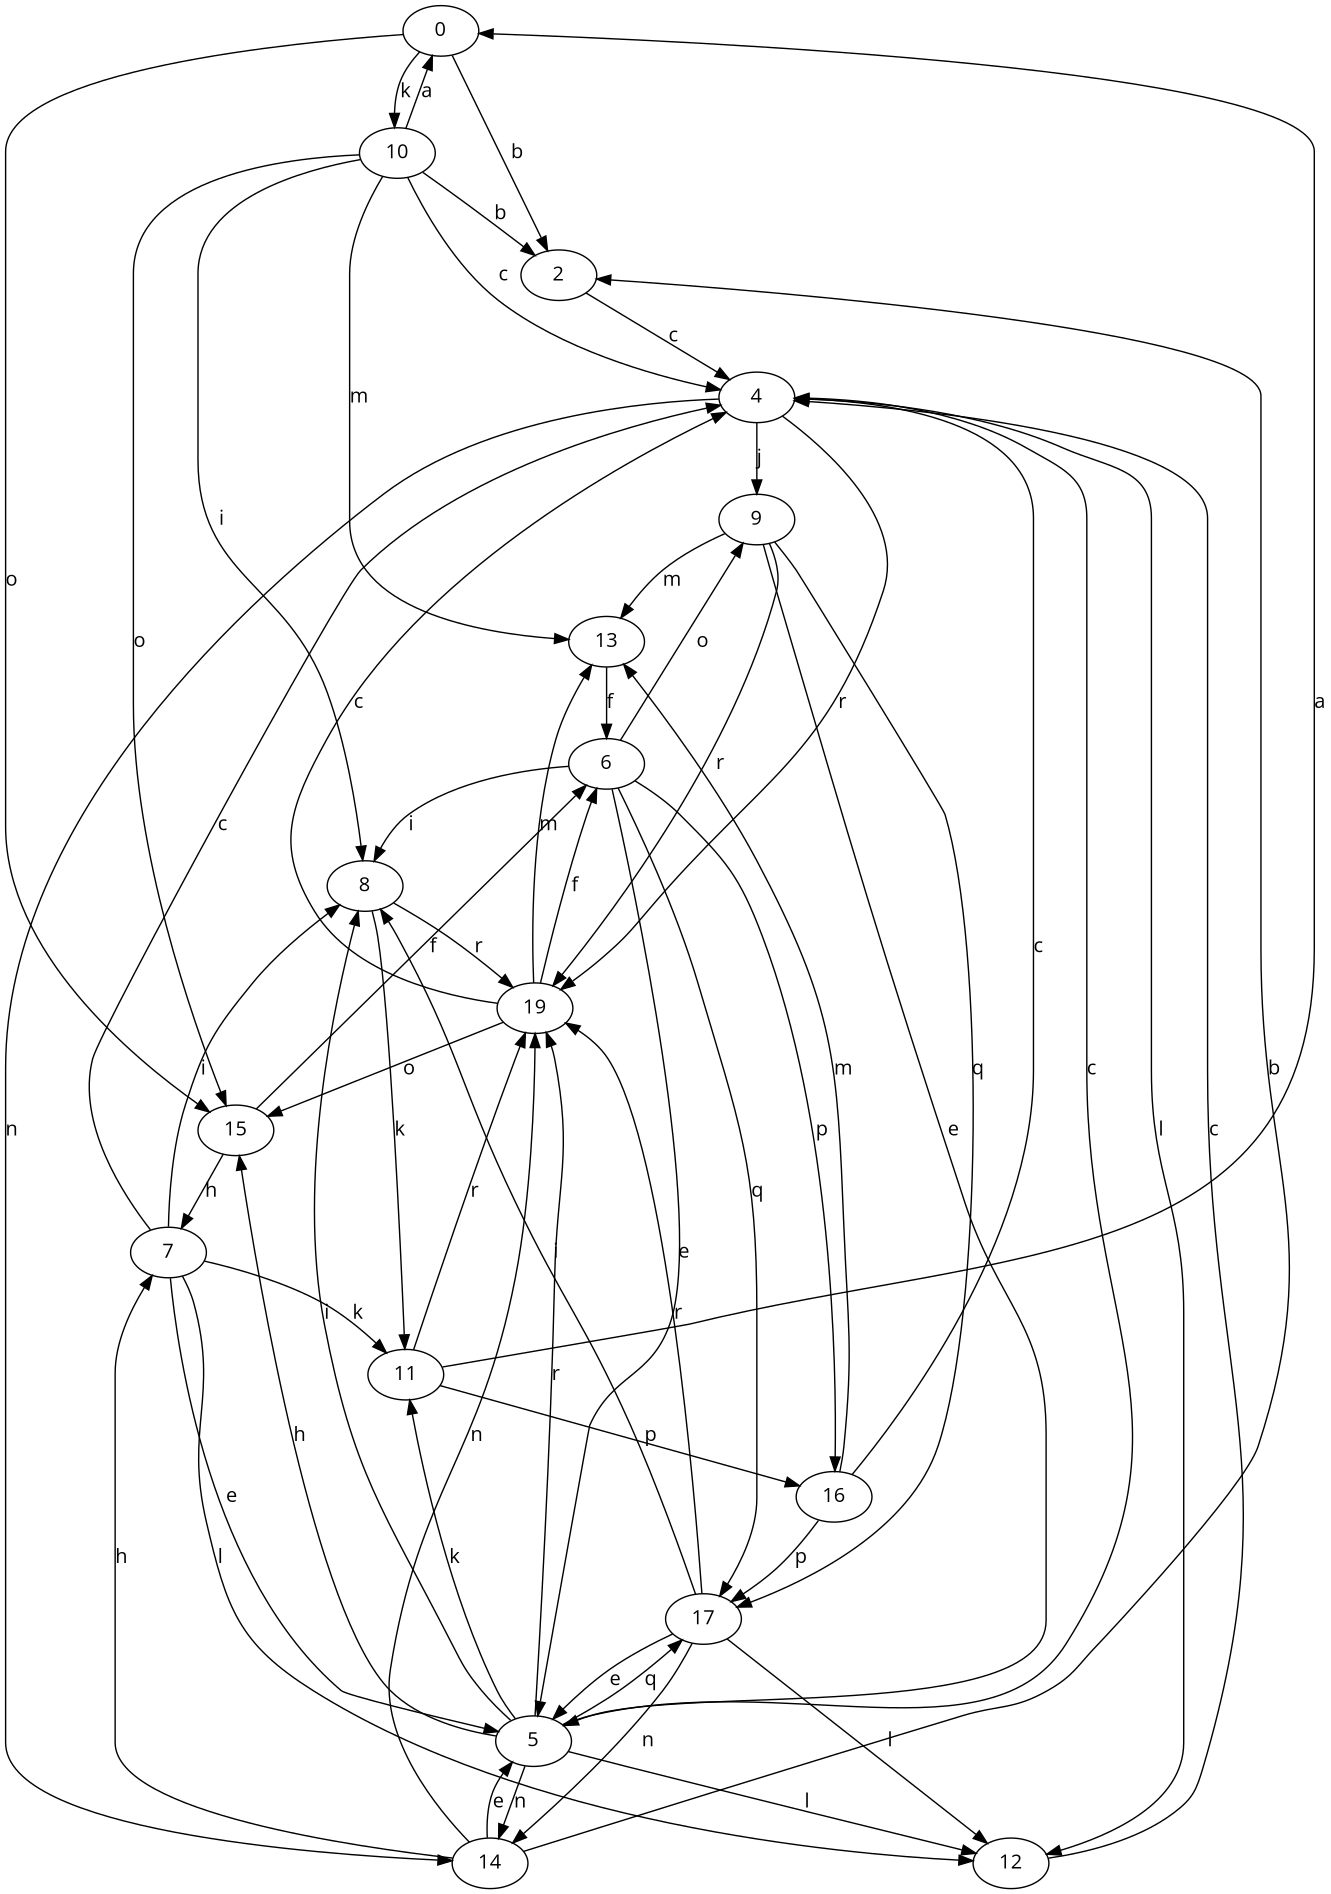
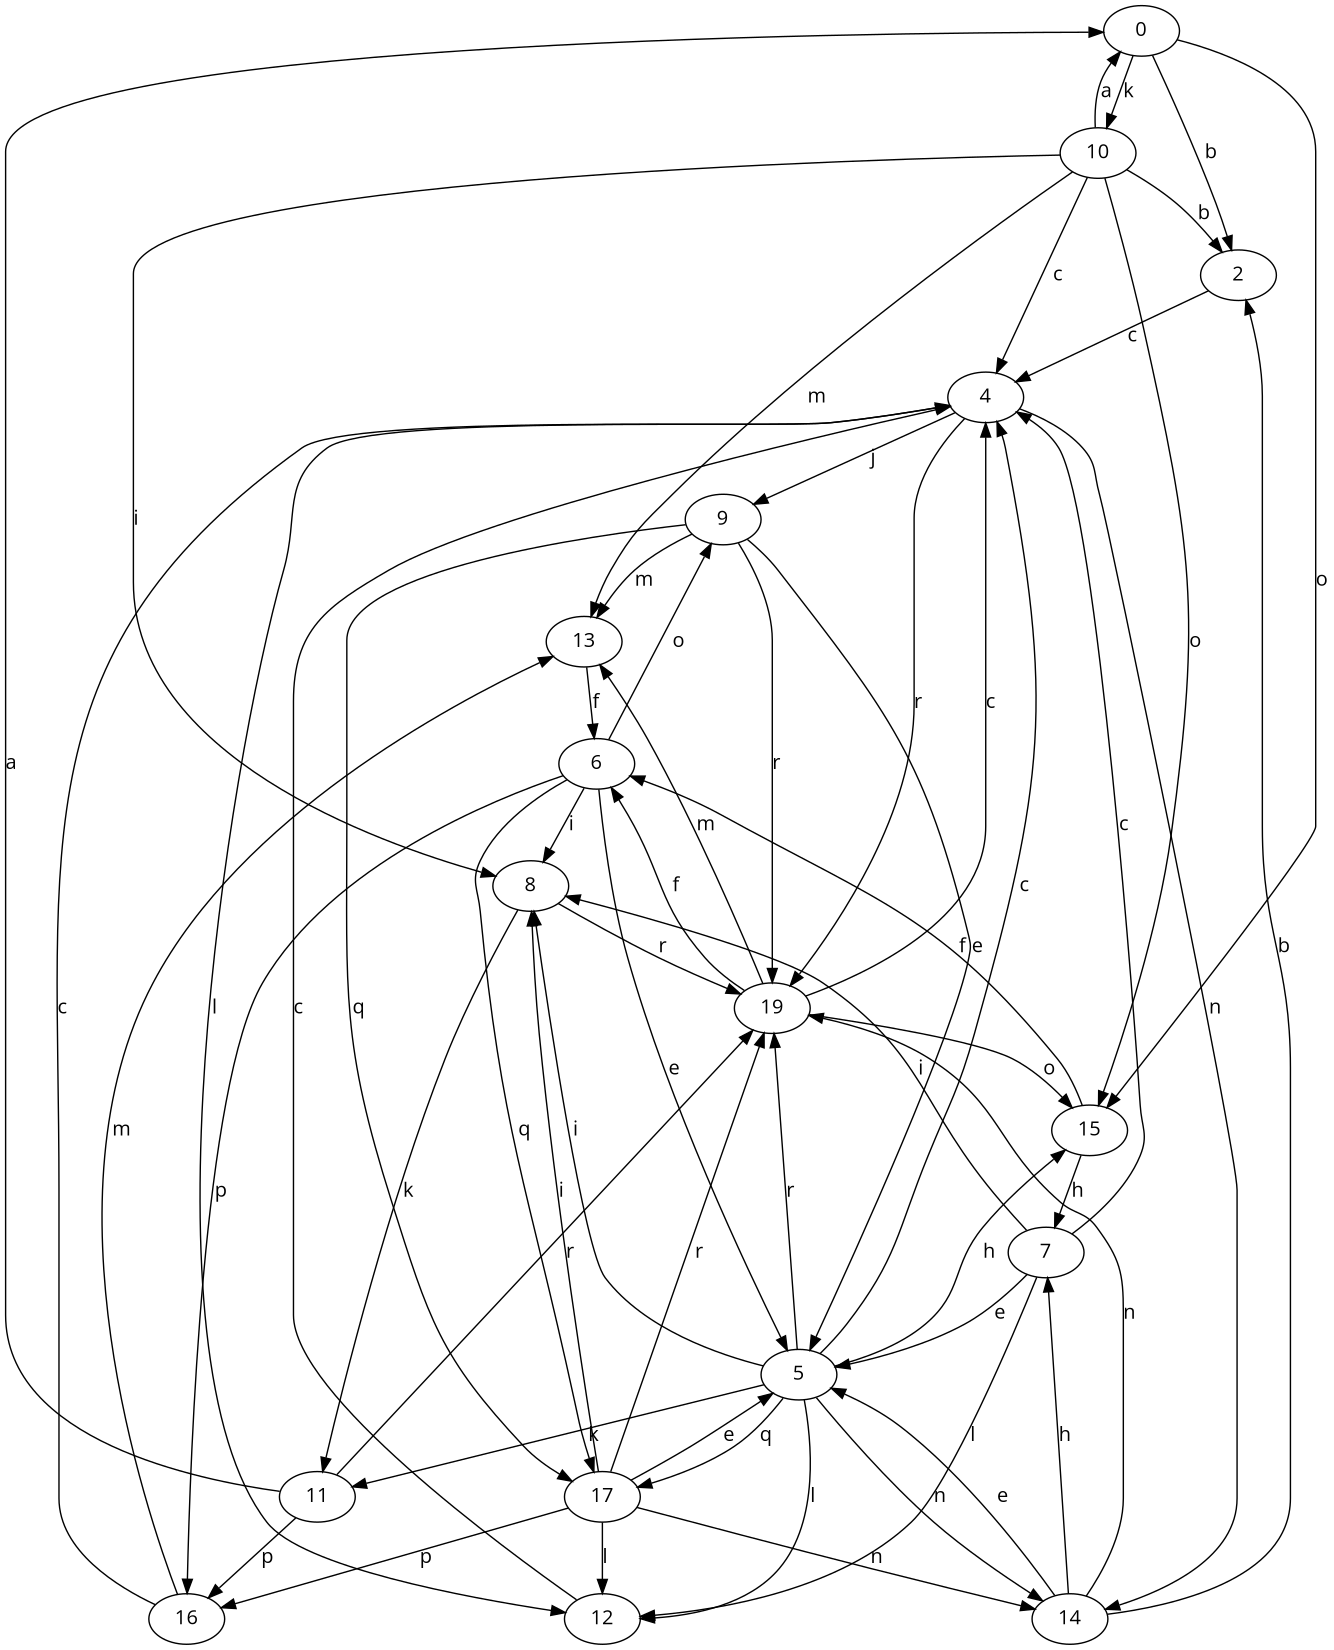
edge "7" -> "11": removed, label "k"
edge "16" -> "17": reversed
